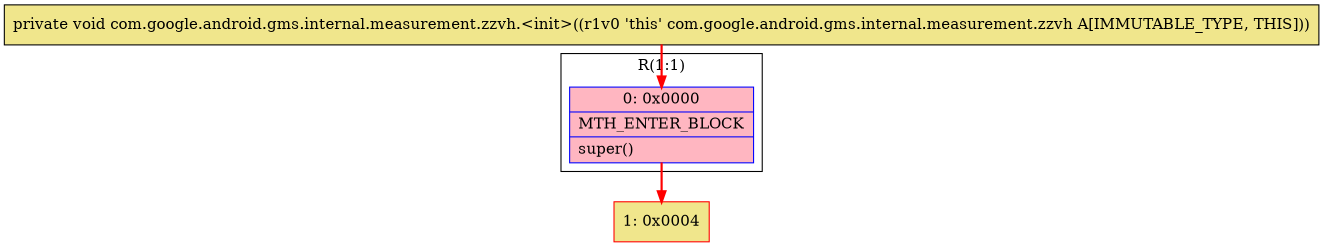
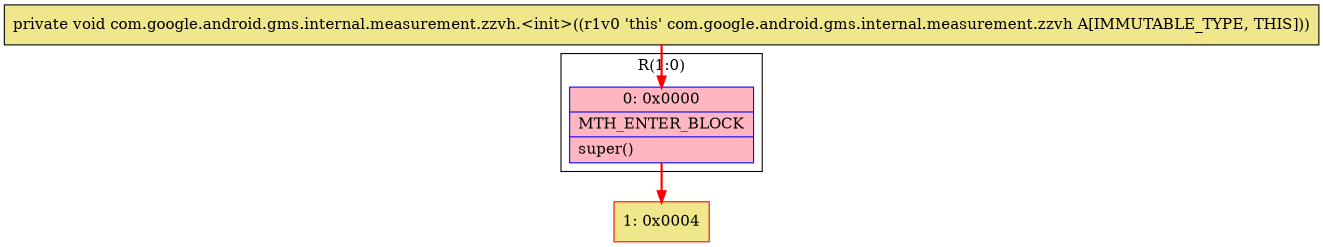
cluster "R(1:1)": label "R(1:1)" -> "R(1:0)"
